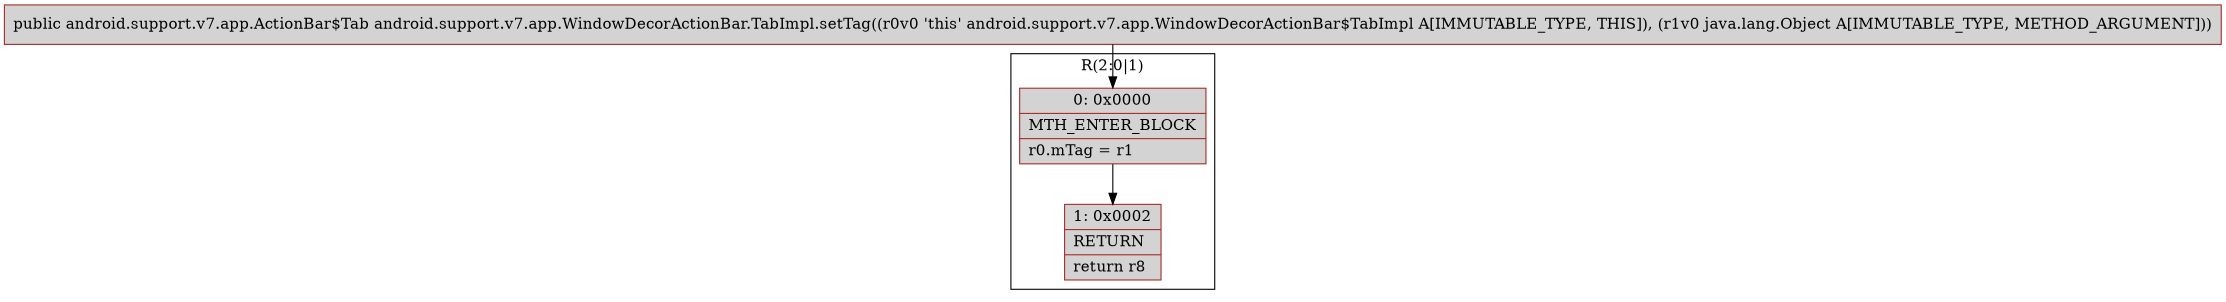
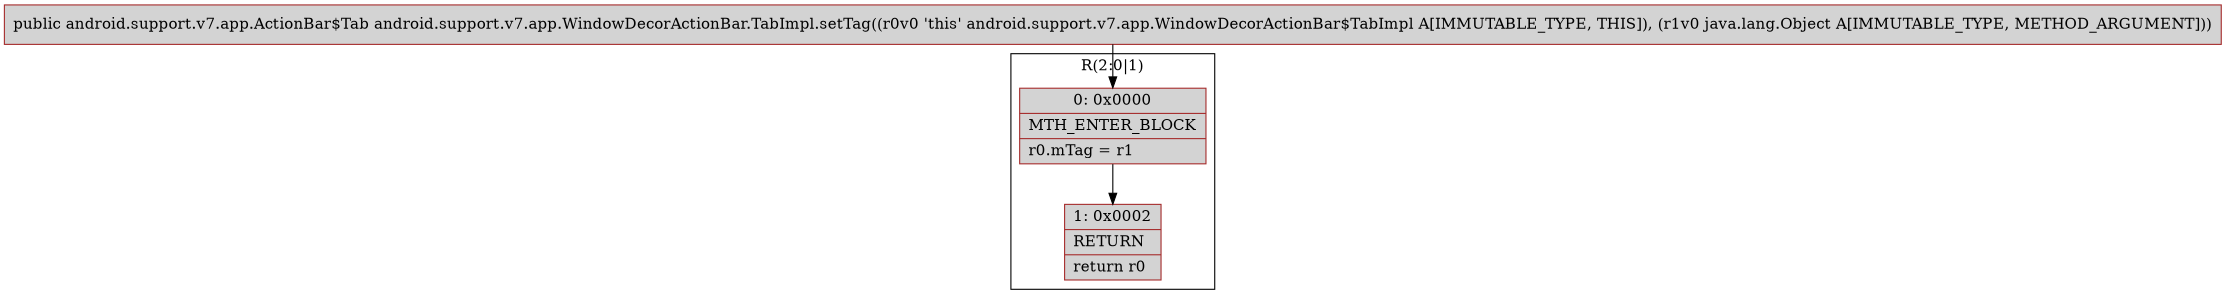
node "1: 0x0002": text "return r8" -> "return r0"
